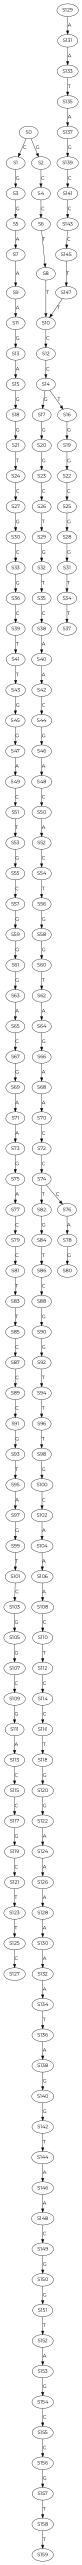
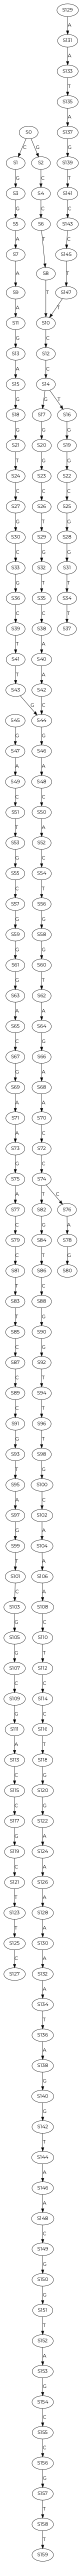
edge "S139" -> "S141": label "C" -> "T"
edge "S43" -> "S45": now "S43" -> "S44"
